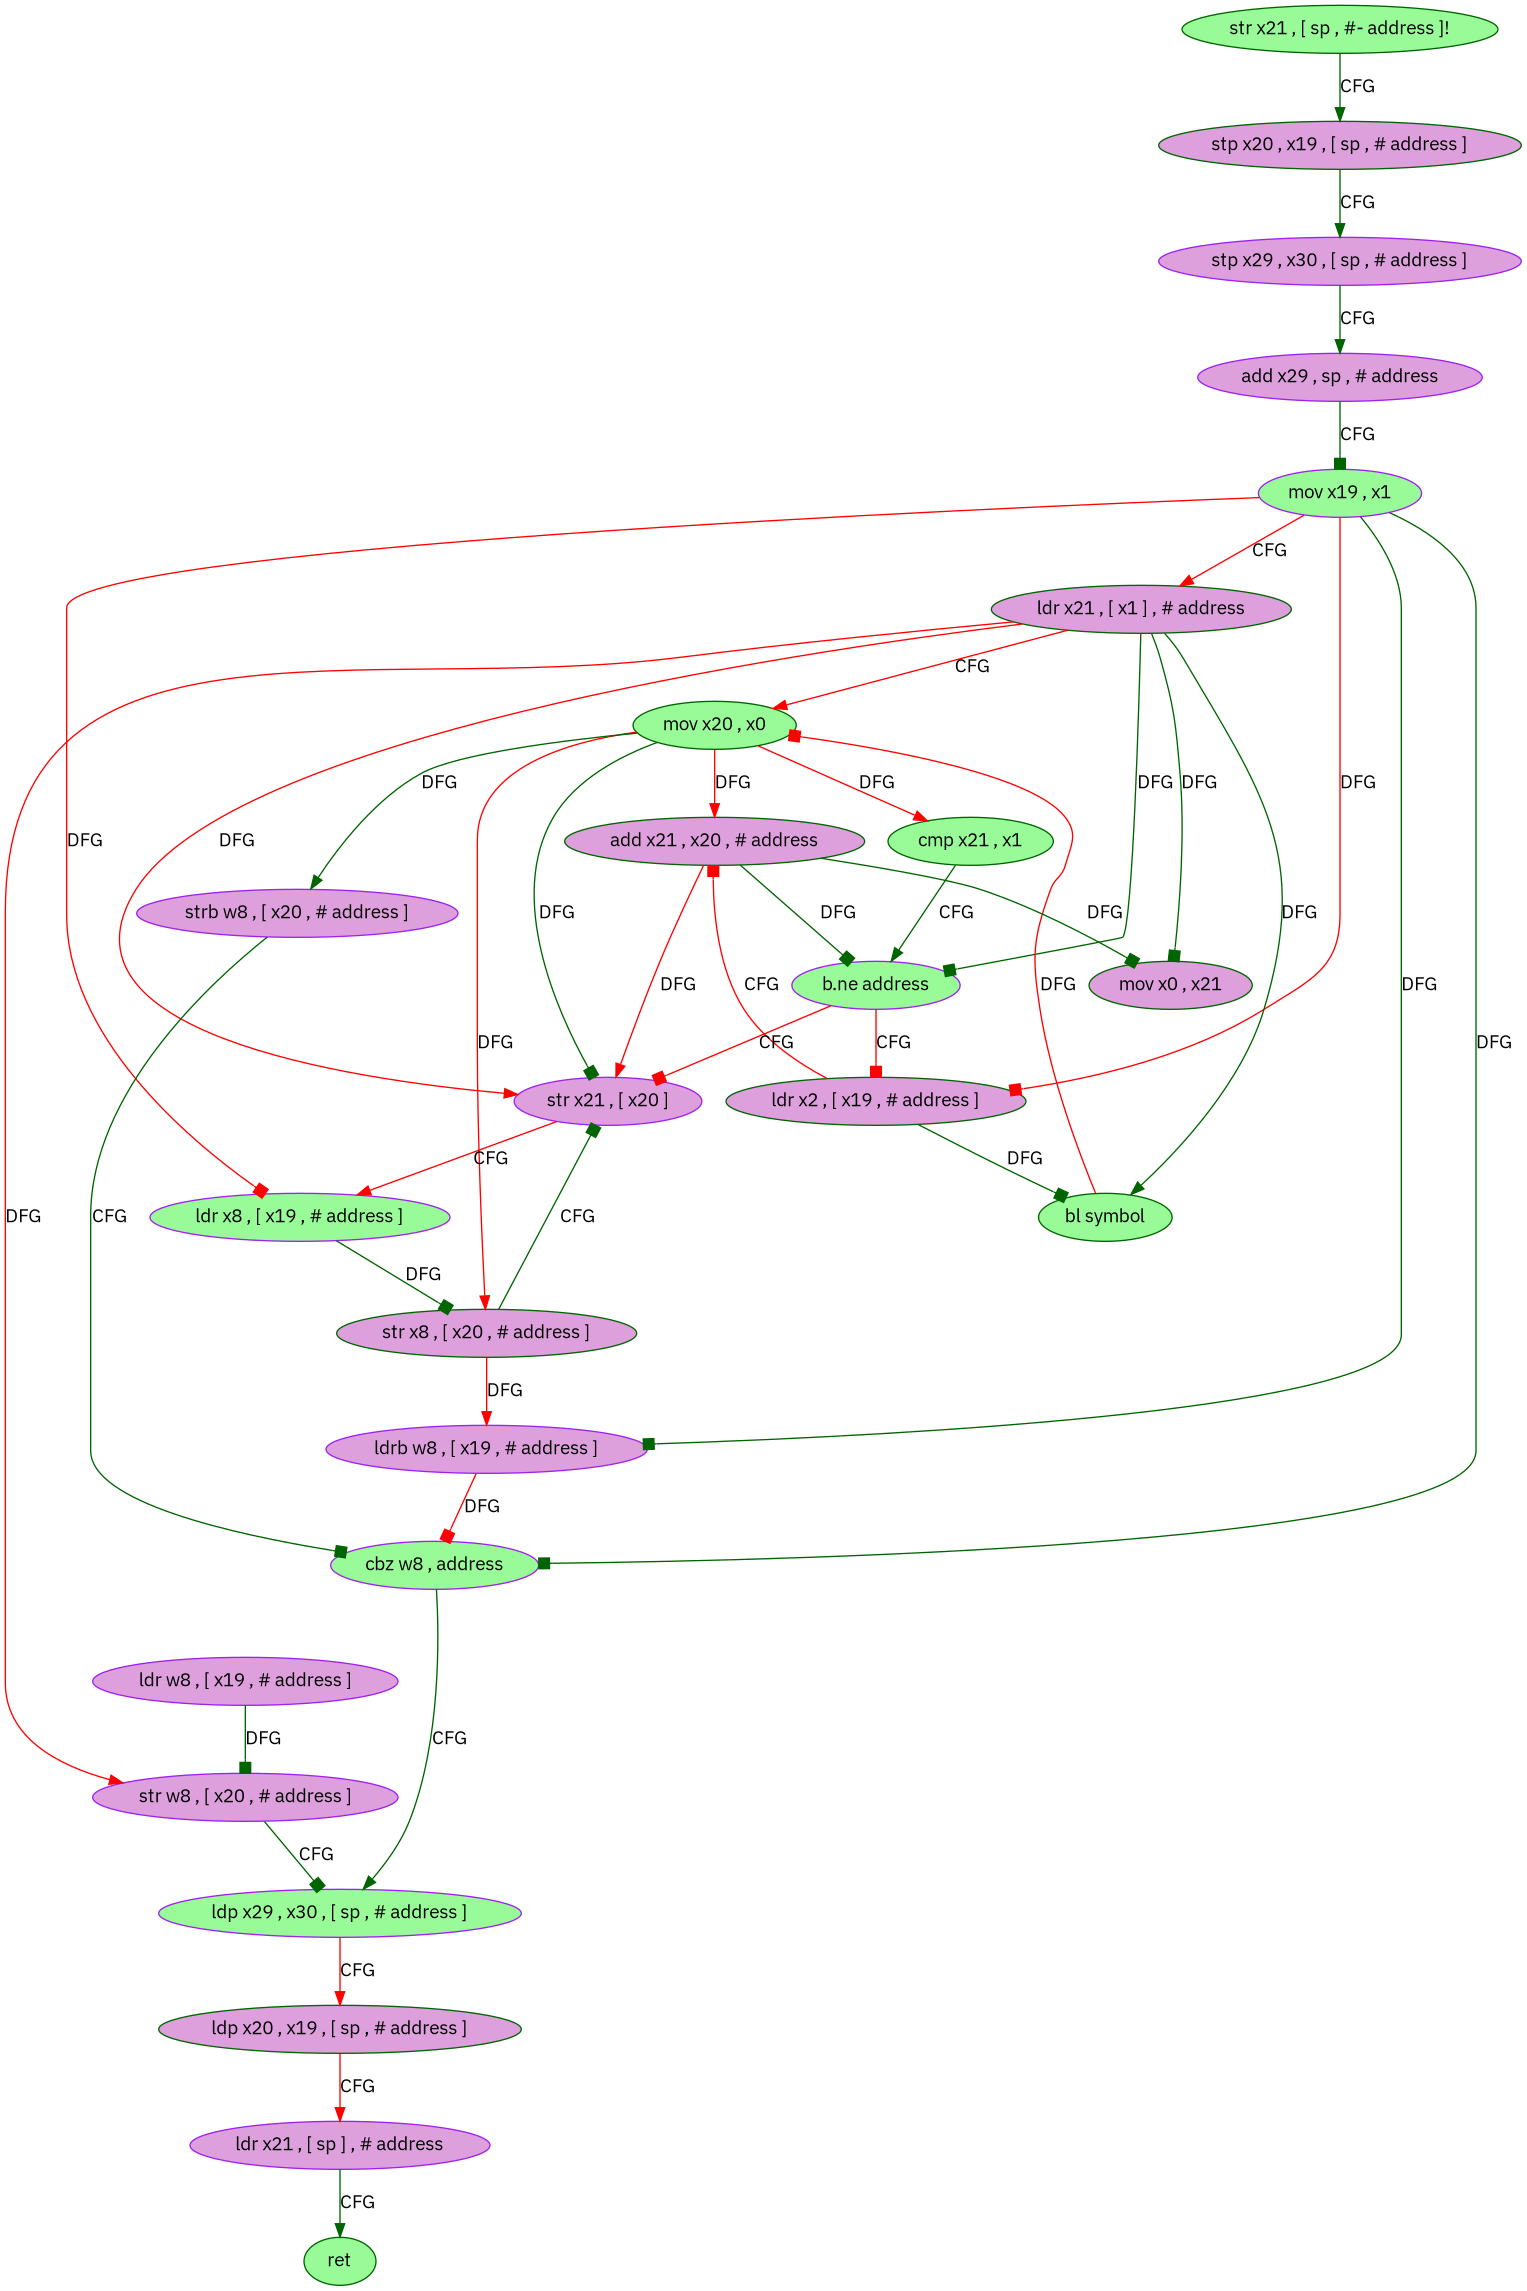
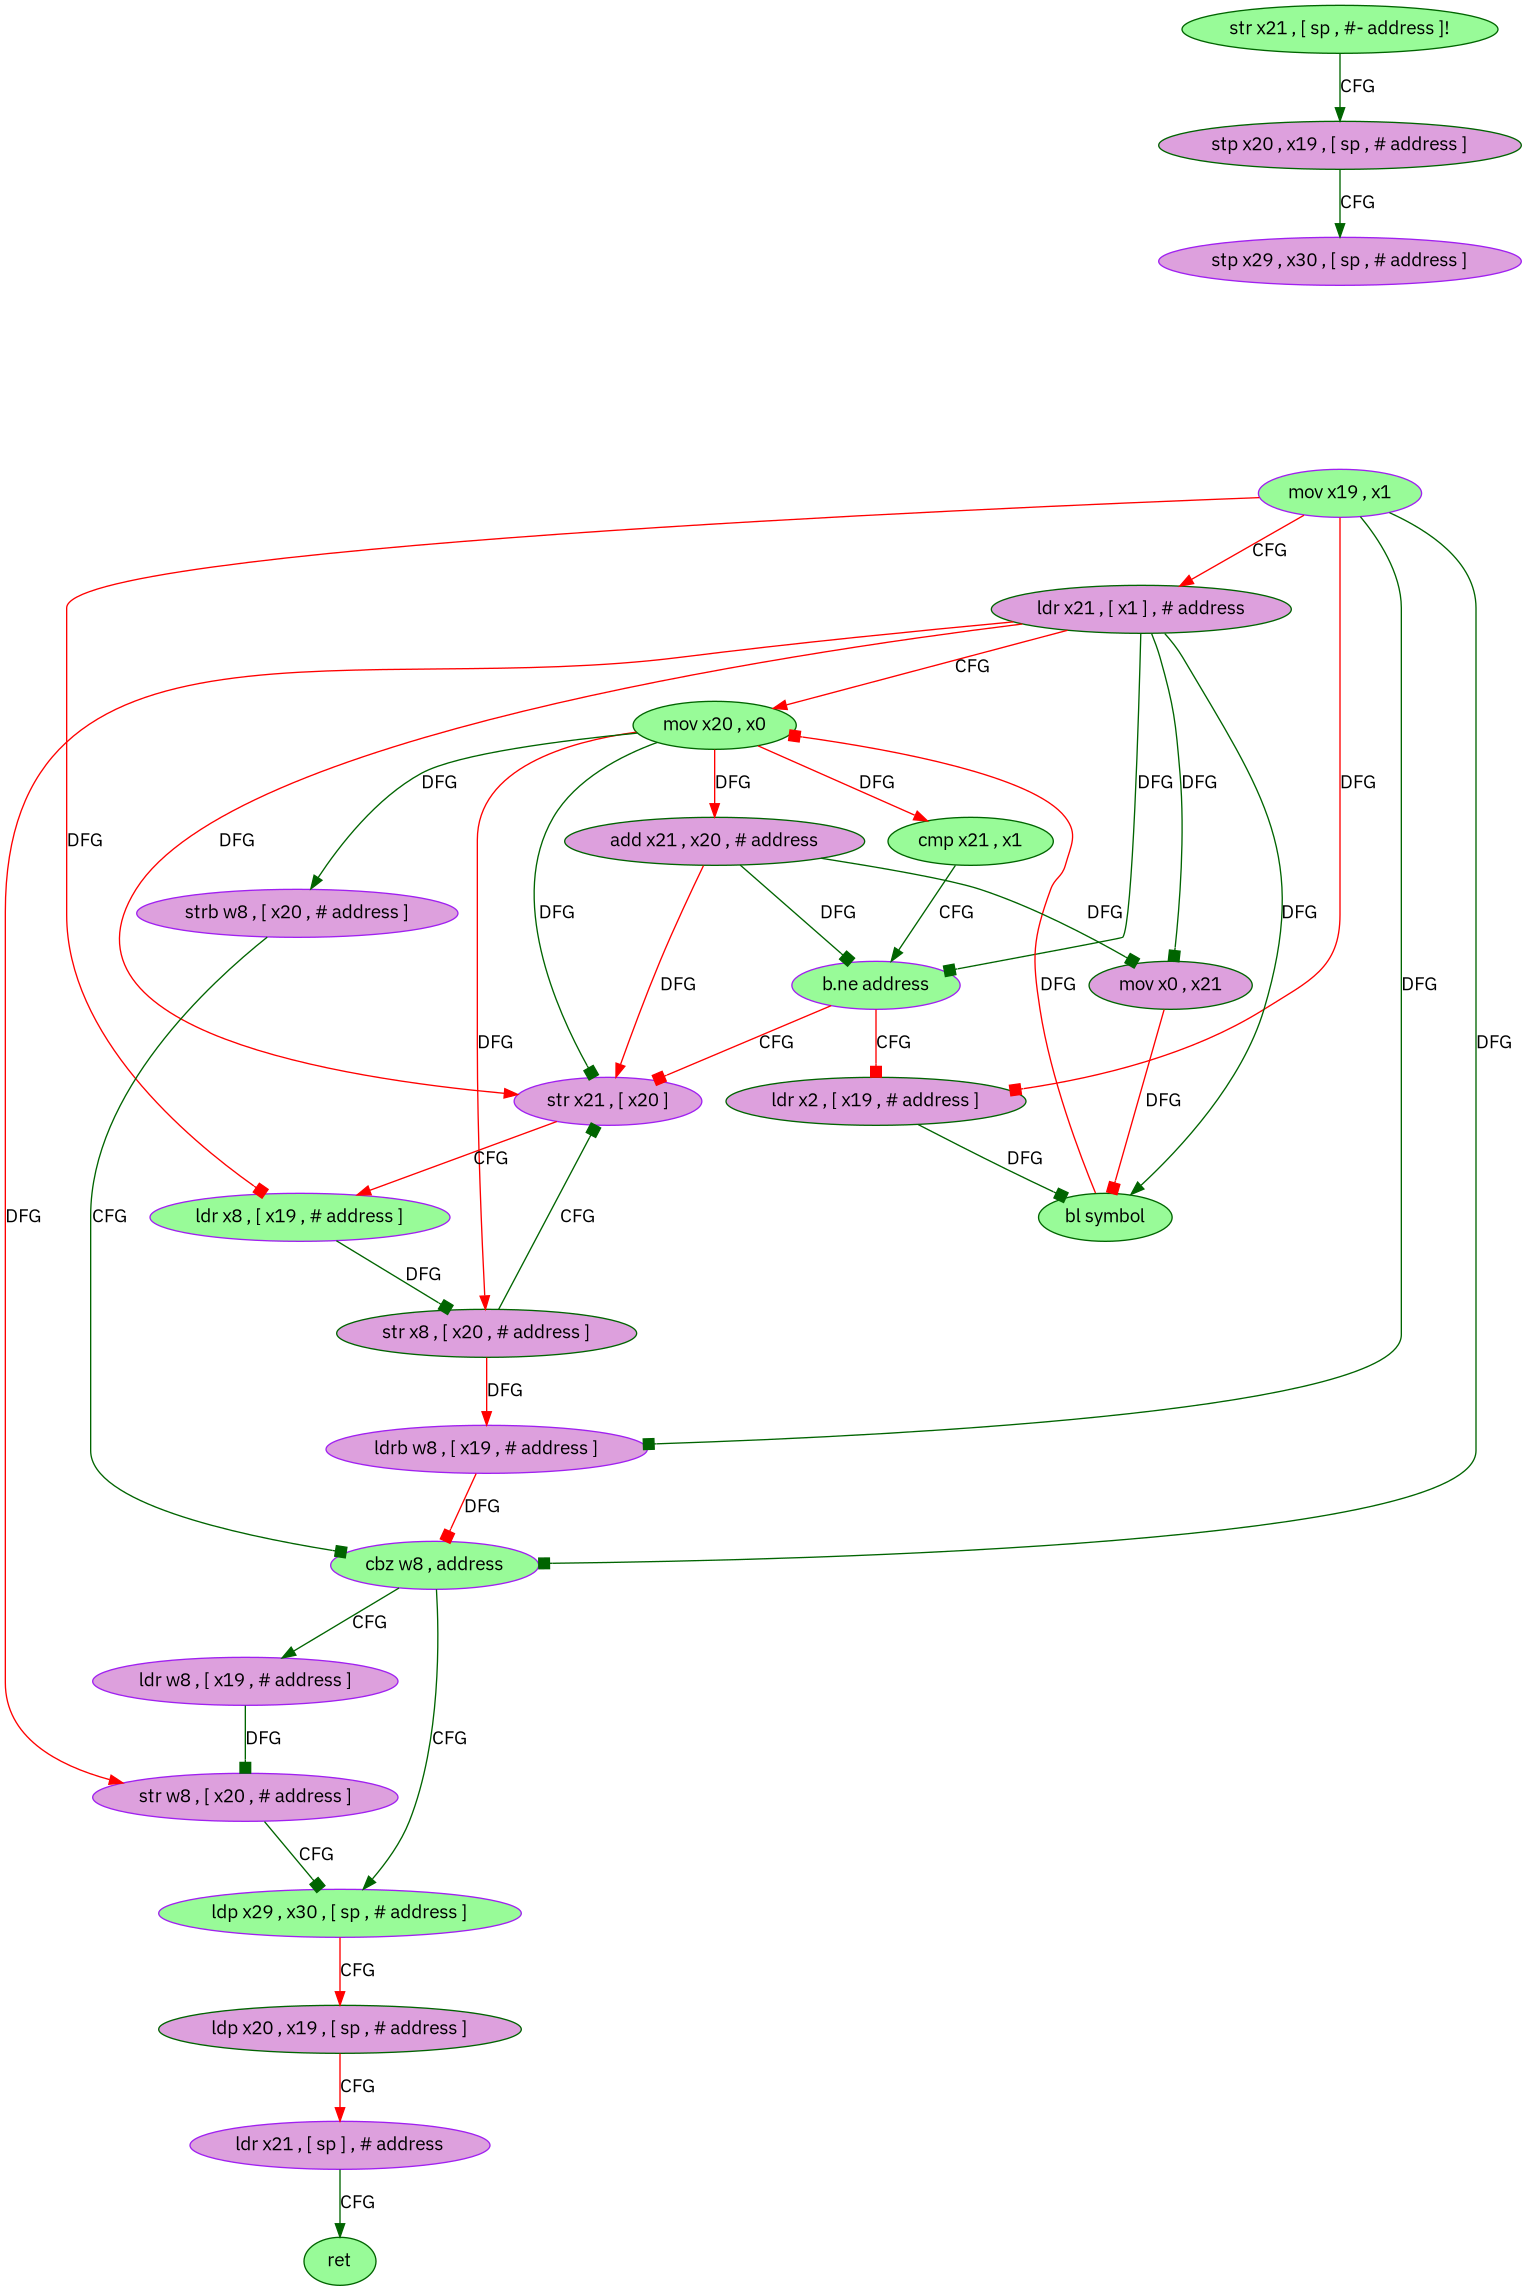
node "add x29 , sp , # address": removed
edge "ldr x2 , [ x19 , # address ]" -> "add x21 , x20 , # address": removed, label "CFG"
edge "mov x0 , x21" -> "bl symbol": added, label "DFG"
edge "cbz w8 , address" -> "ldr w8 , [ x19 , # address ]": added, label "CFG"
